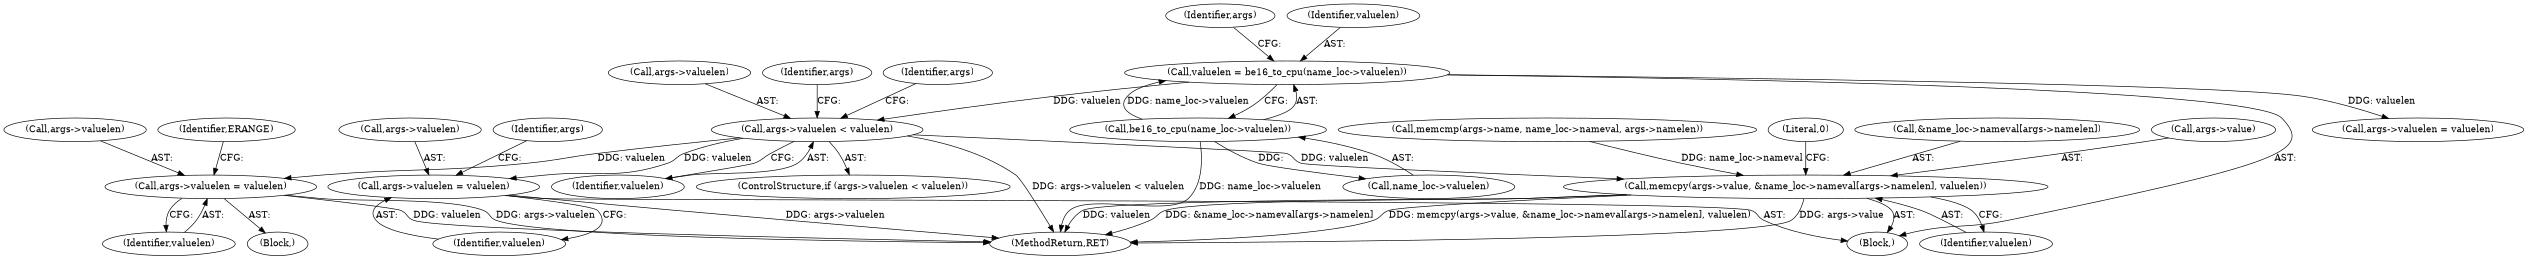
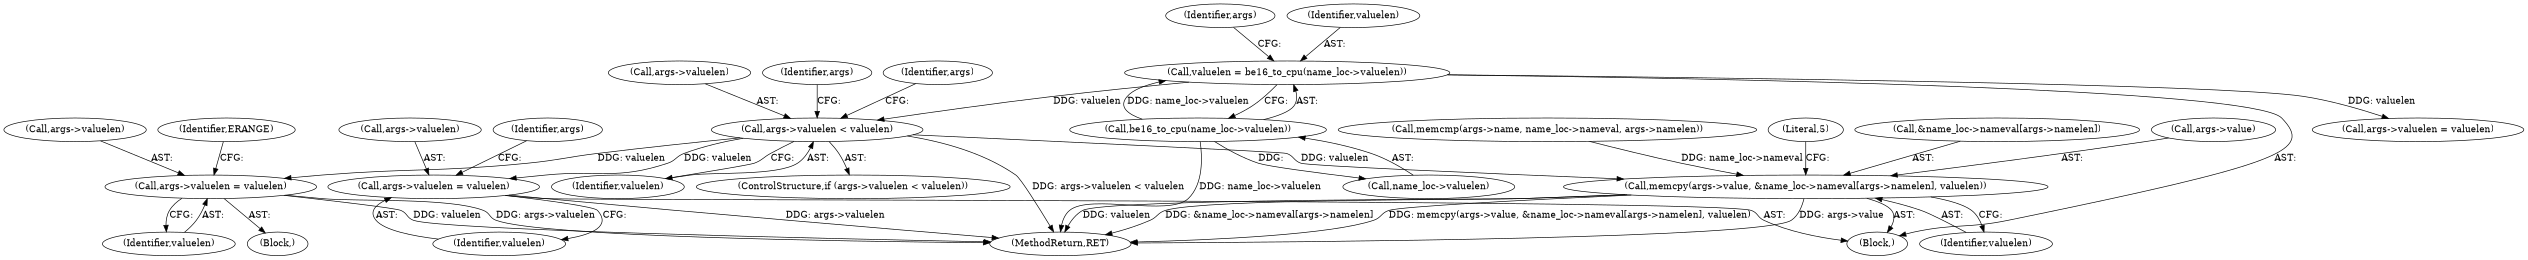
node "(Literal,0)": label "(Literal,0)" -> "(Literal,5)"
